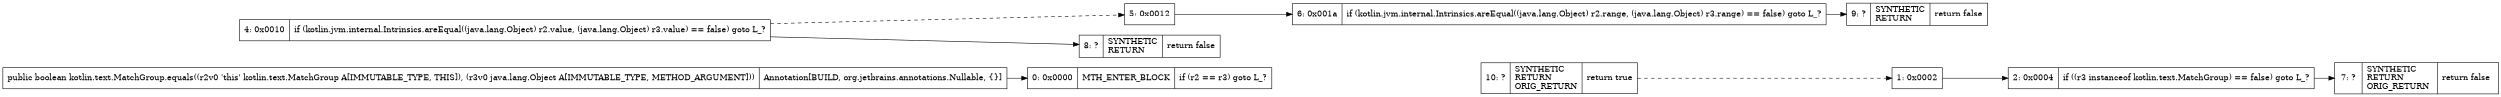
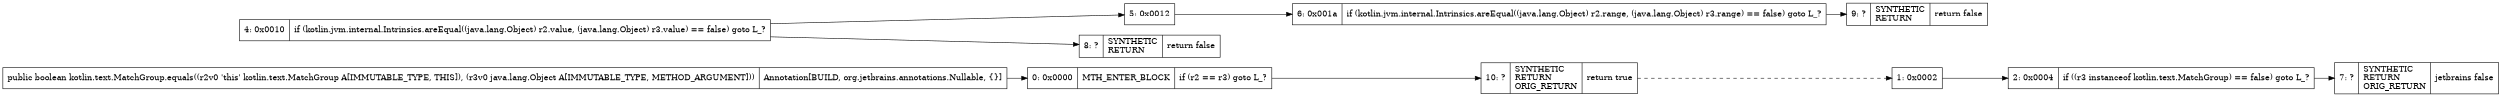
edge "4: 0x0010" -> "5: 0x0012": style dashed -> solid
edge "0: 0x0000" -> "10: ?": added
node "7: ?": text "return false" -> "jetbrains false"
